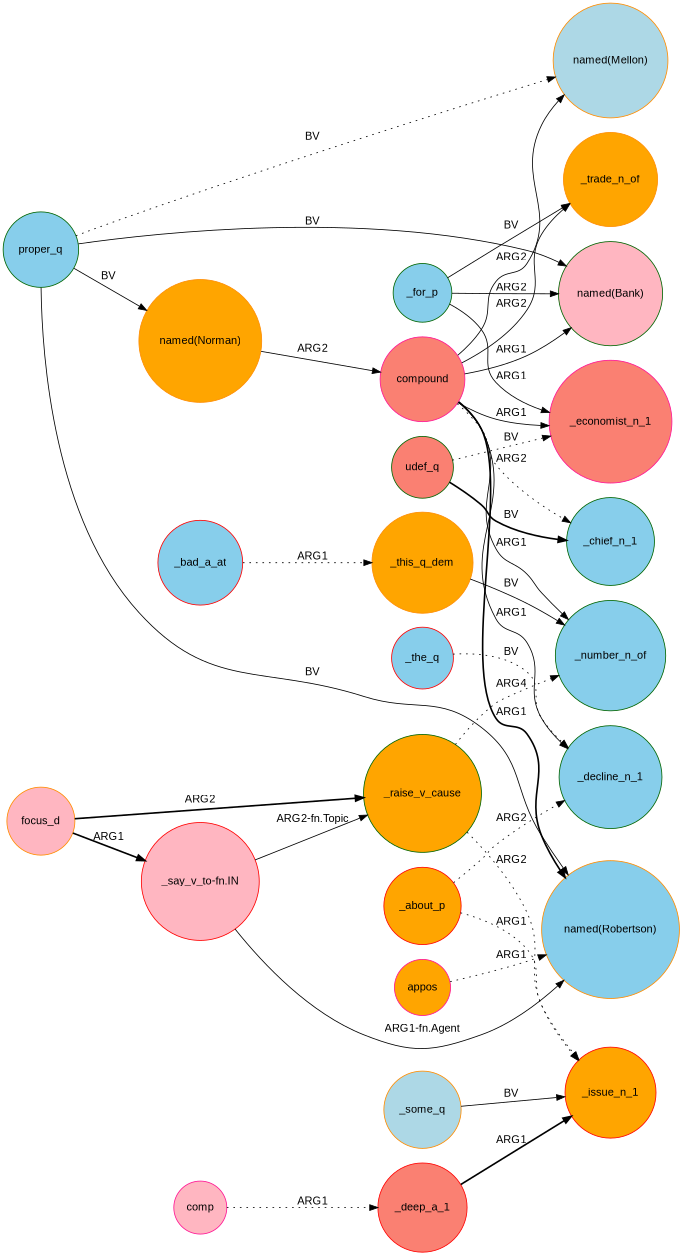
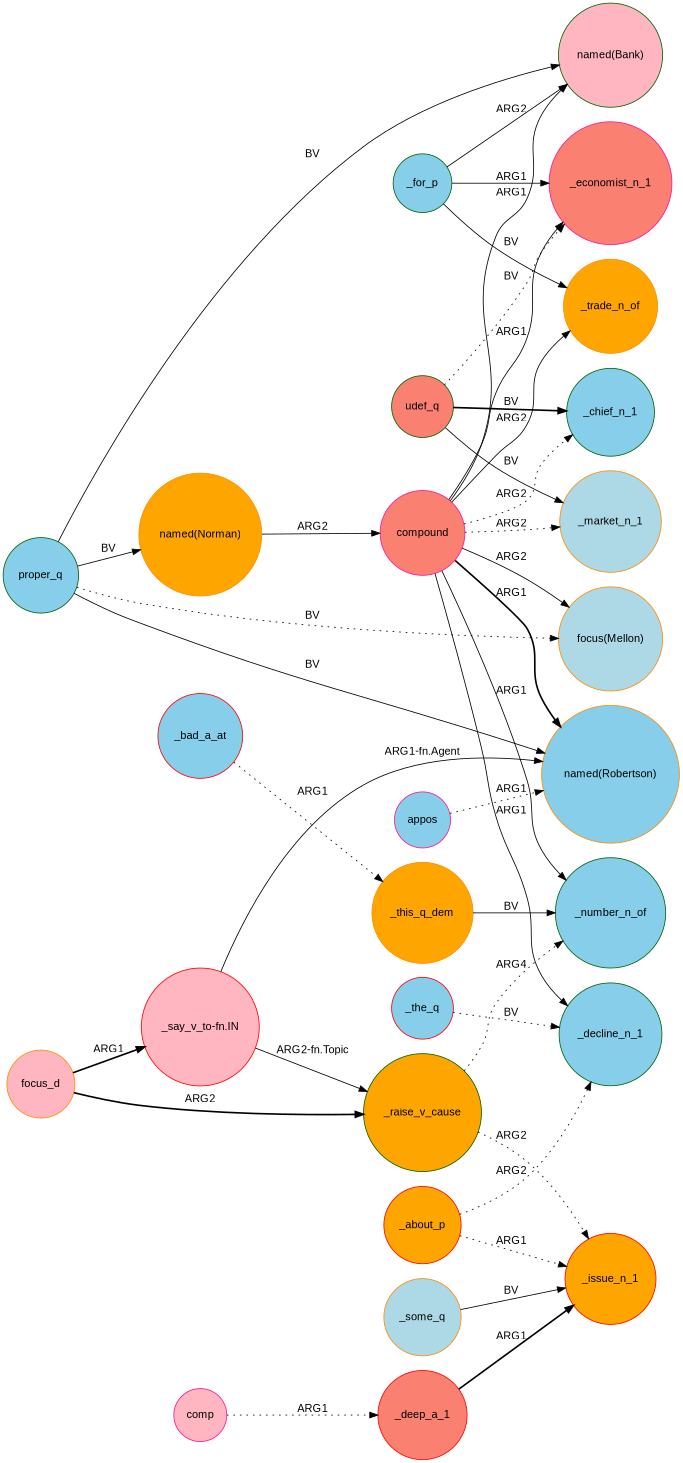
node "named(Mellon)": label "named(Mellon)" -> "focus(Mellon)"
node "_market_n_1": added
node "appos": fillcolor orange -> skyblue
